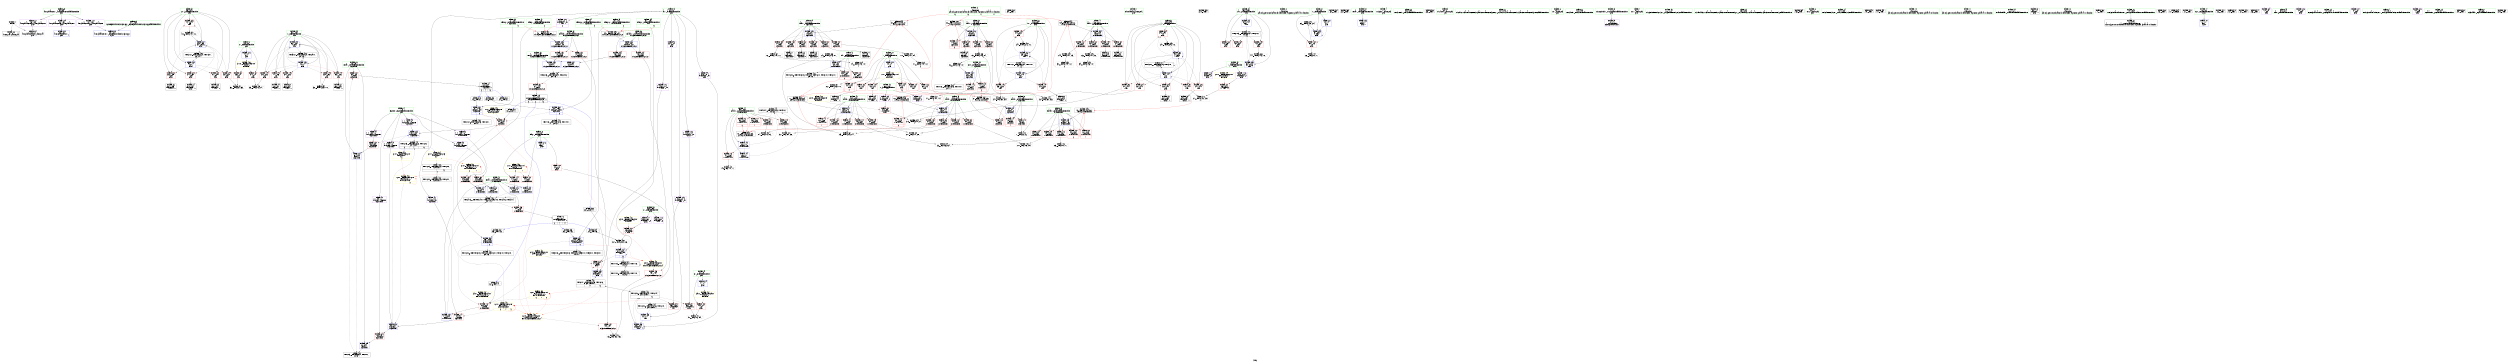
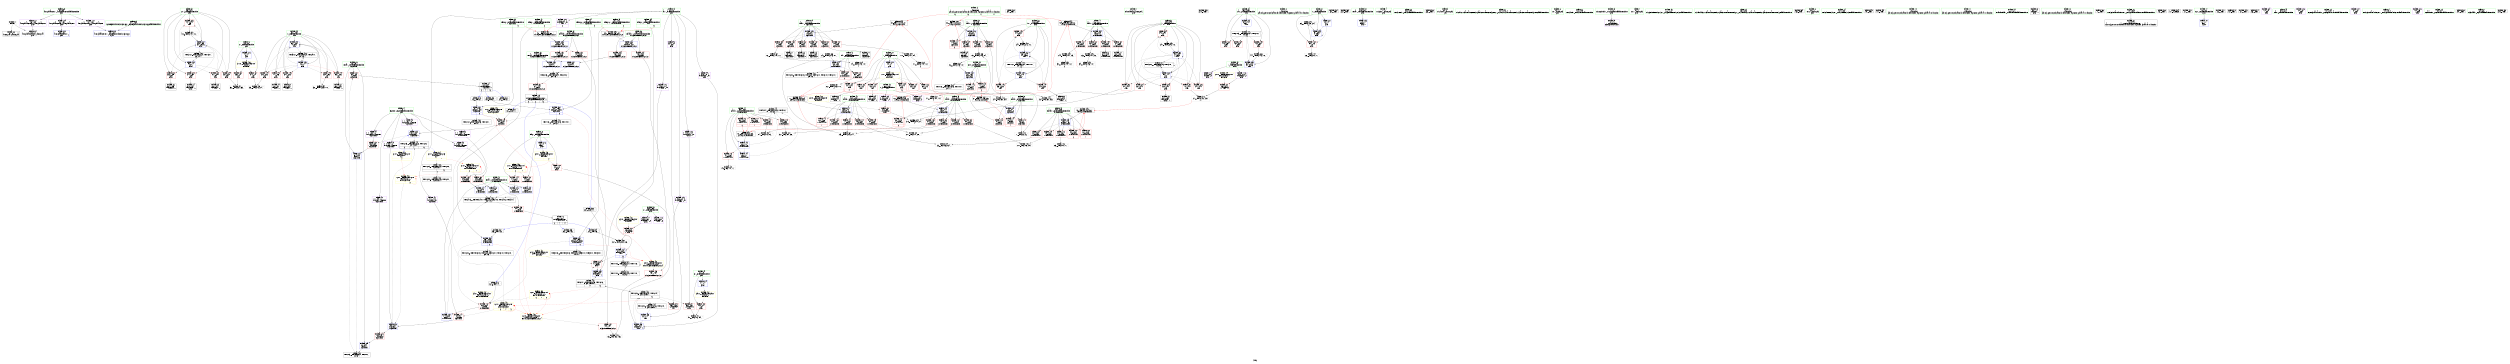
node "NodeID: 87": removed
node "NodeID: 465": added
